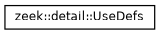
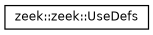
node "zeek::detail::UseDefs": label "zeek::detail::UseDefs" -> "zeek::zeek::UseDefs"
